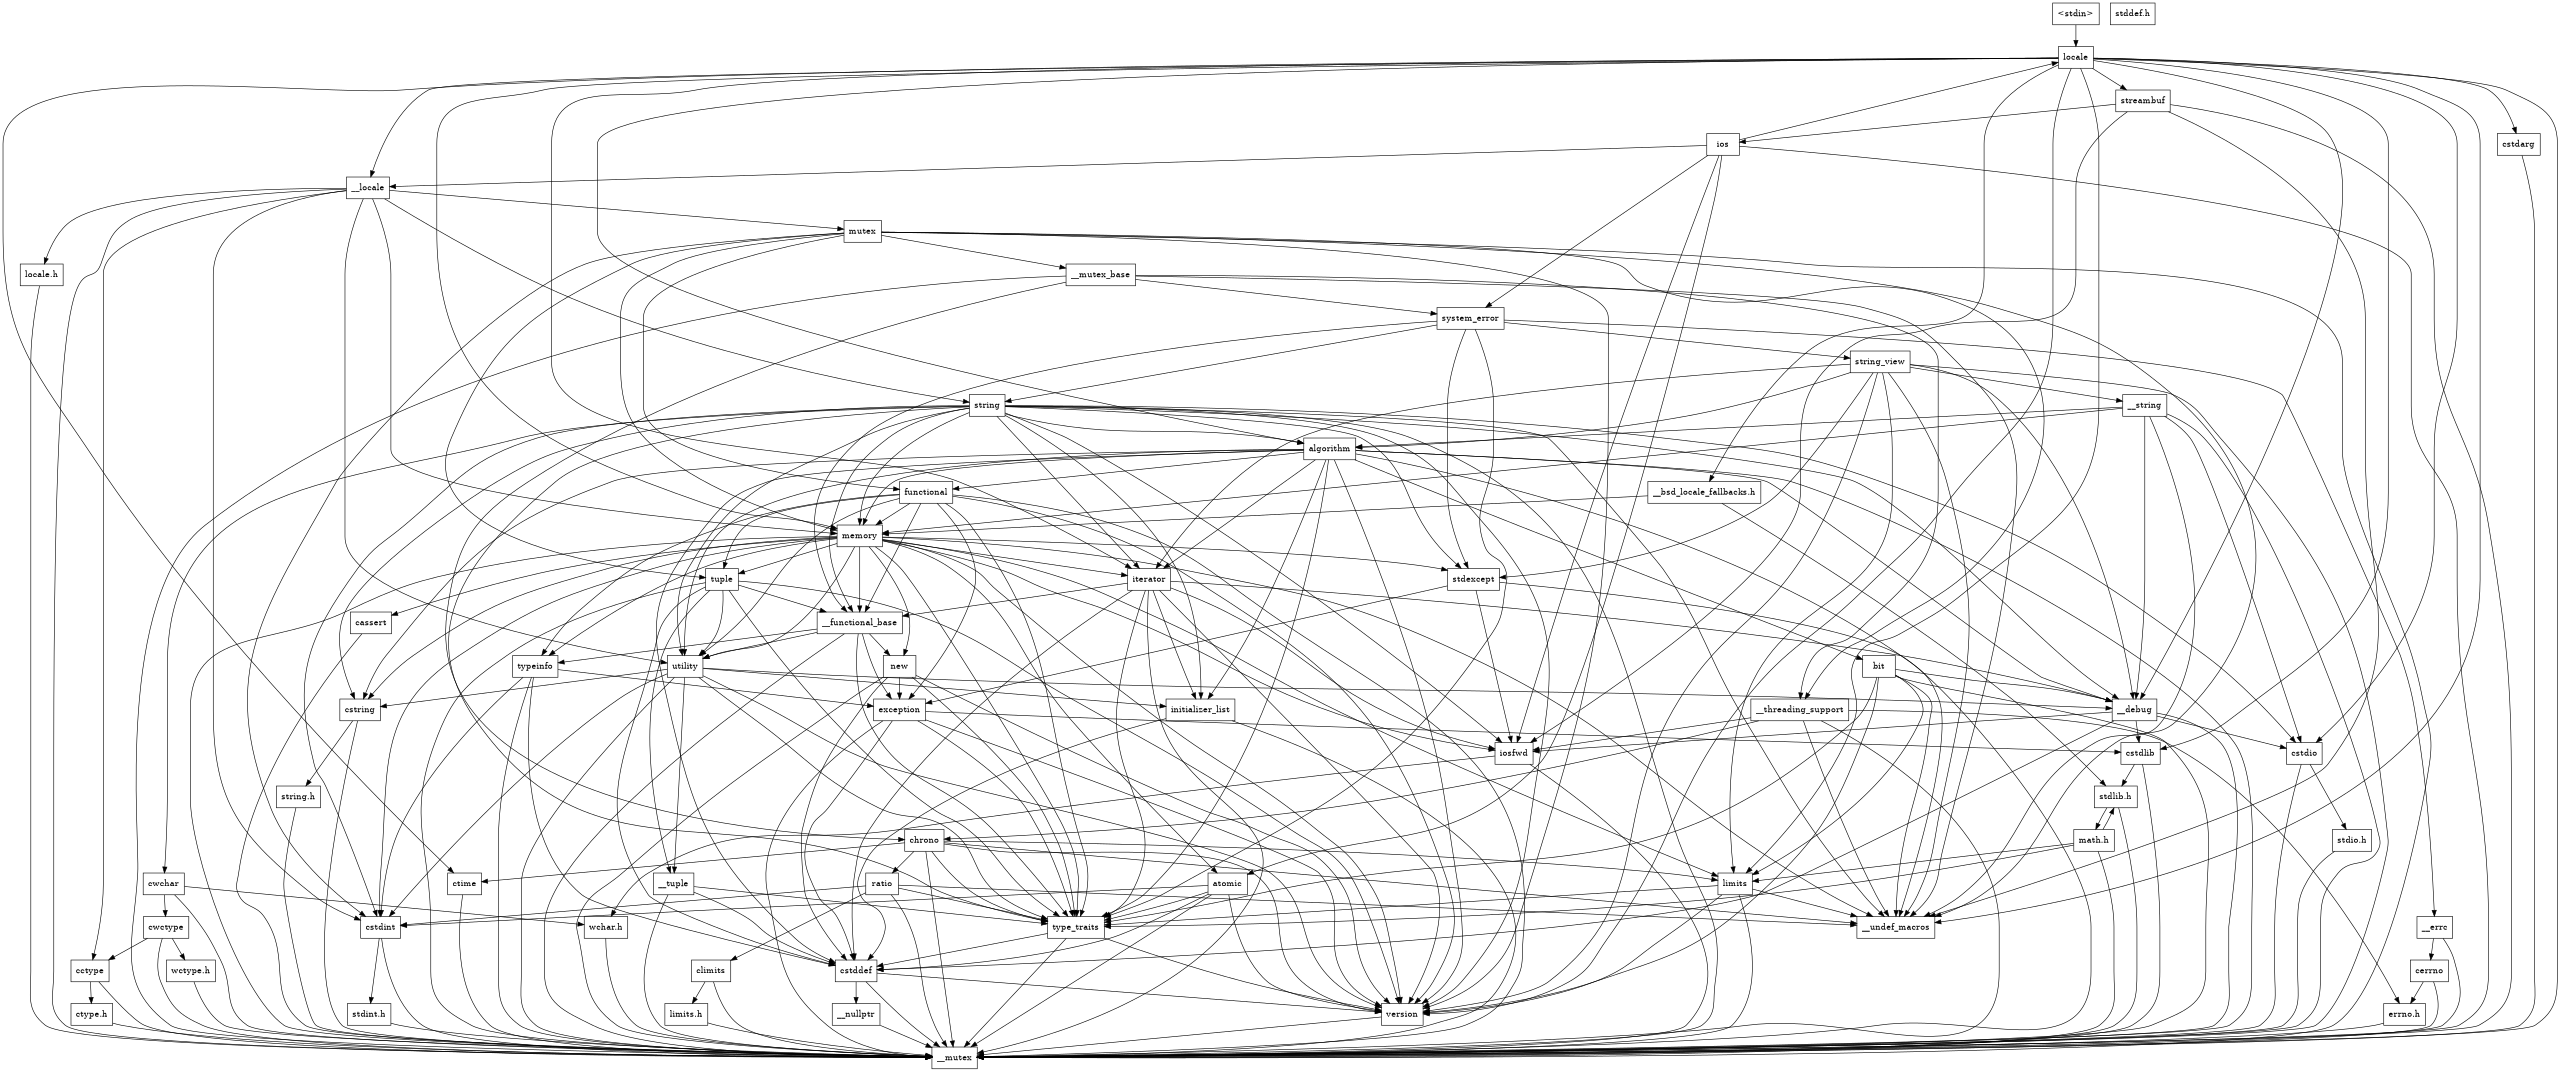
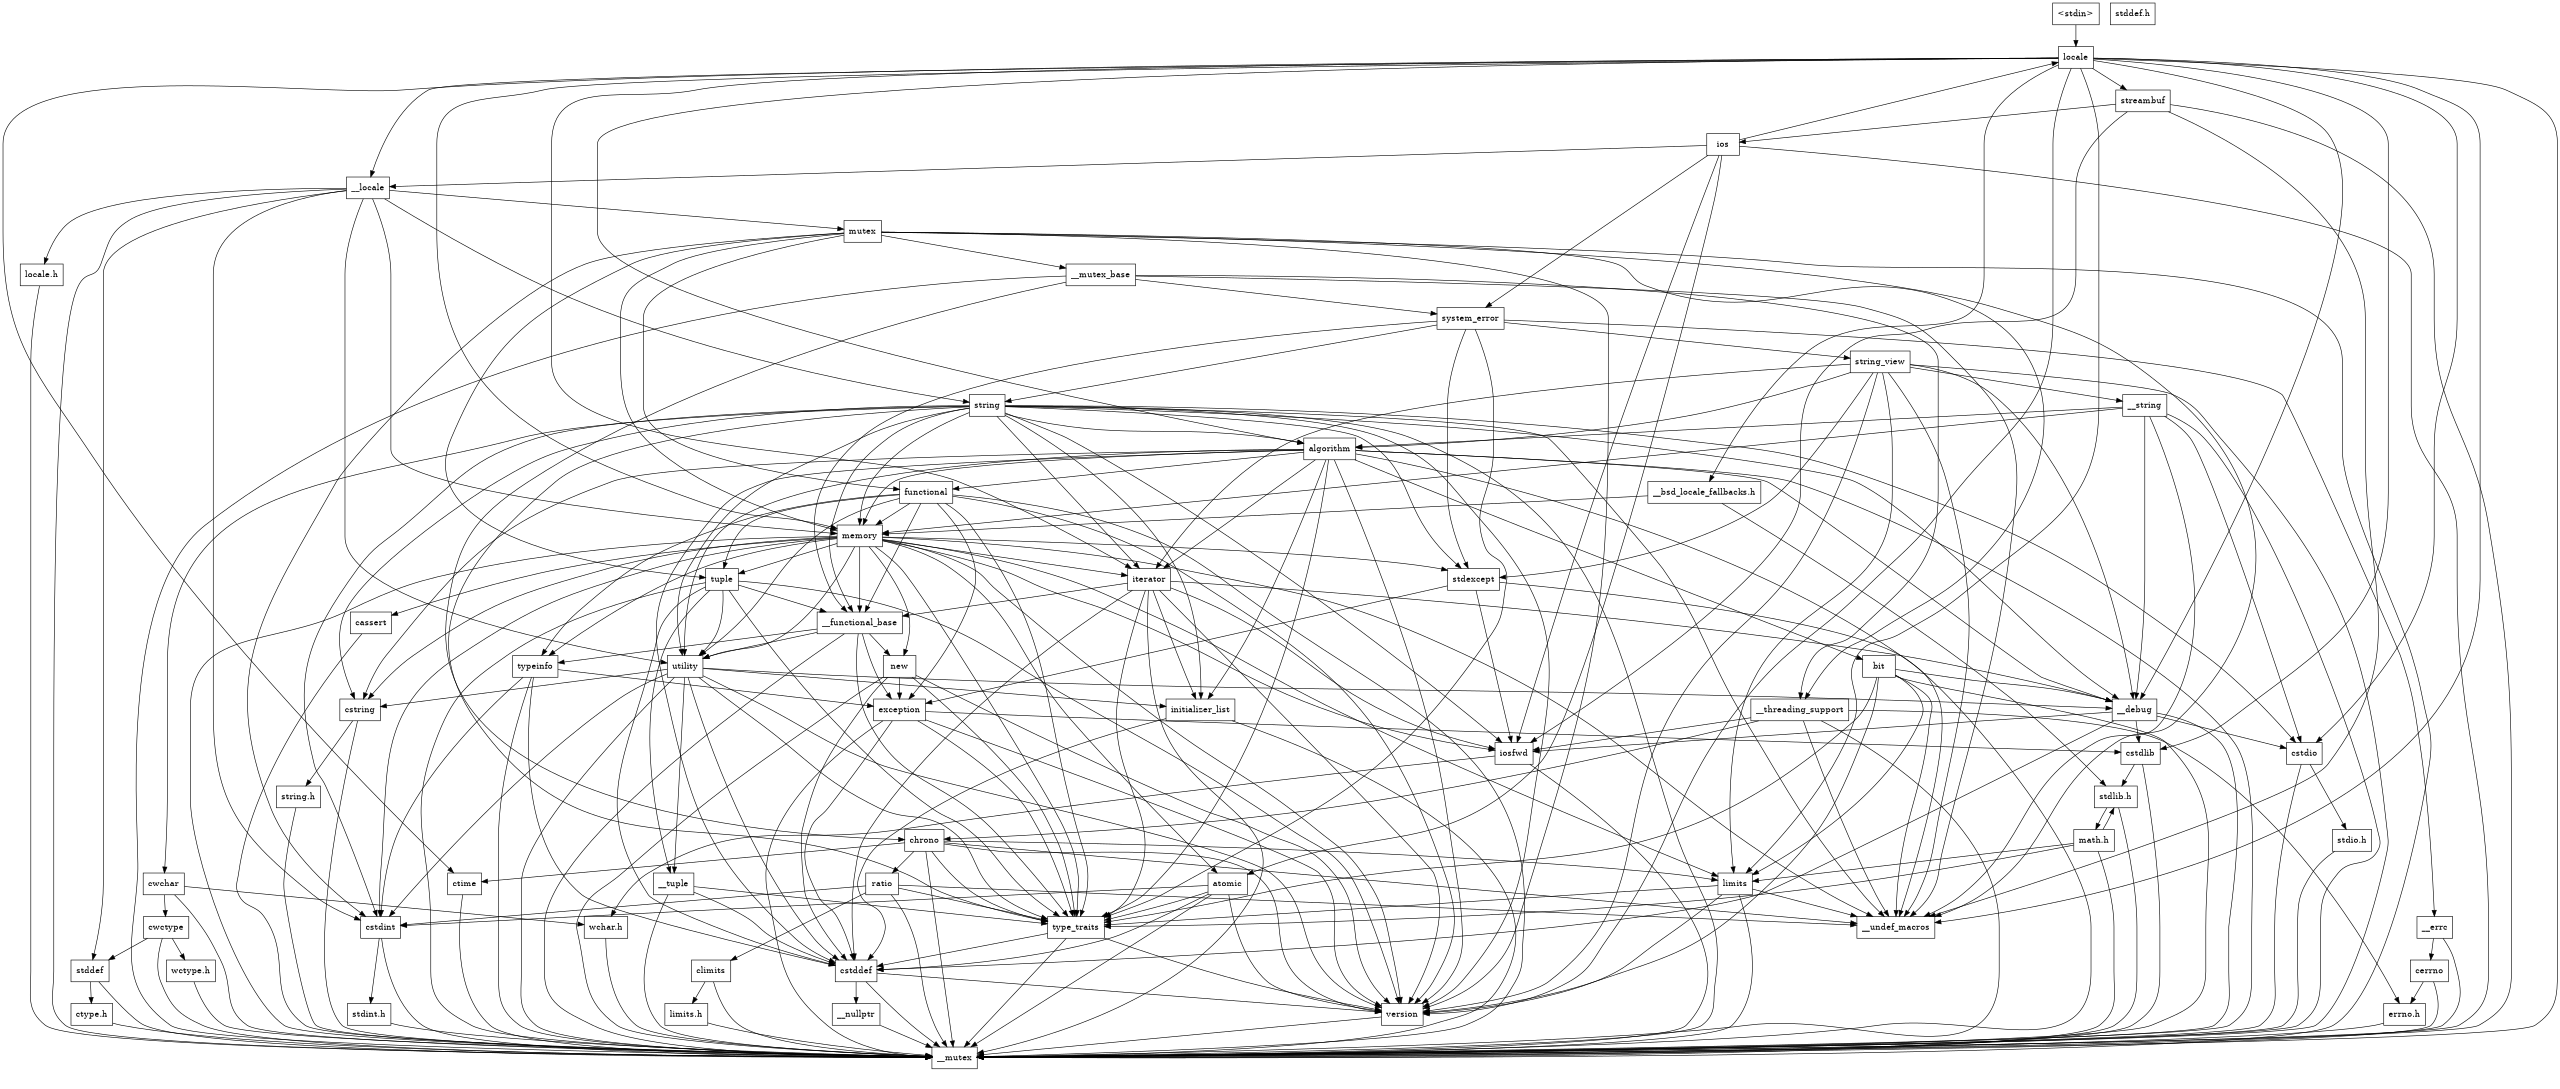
node "cstdarg": removed
edge "utility" -> "cstddef": added
node "cctype": label "cctype" -> "stddef"
